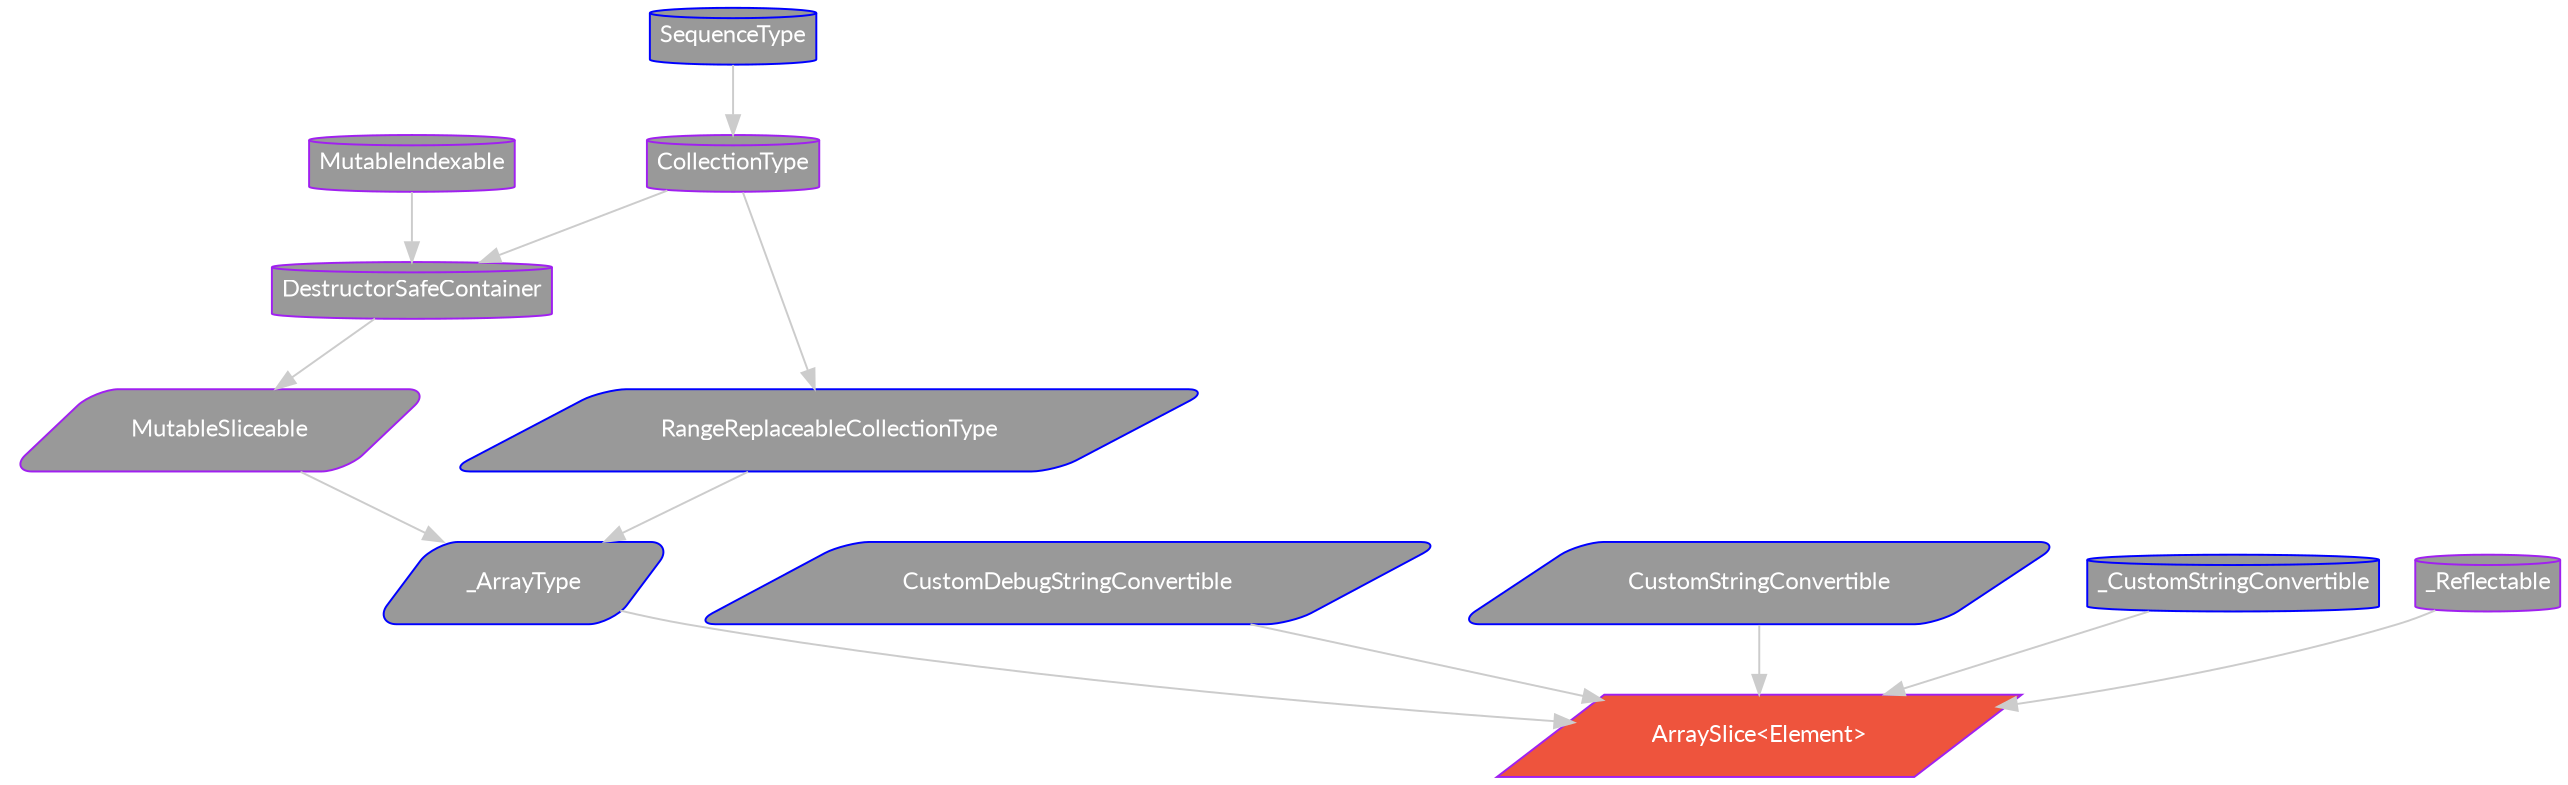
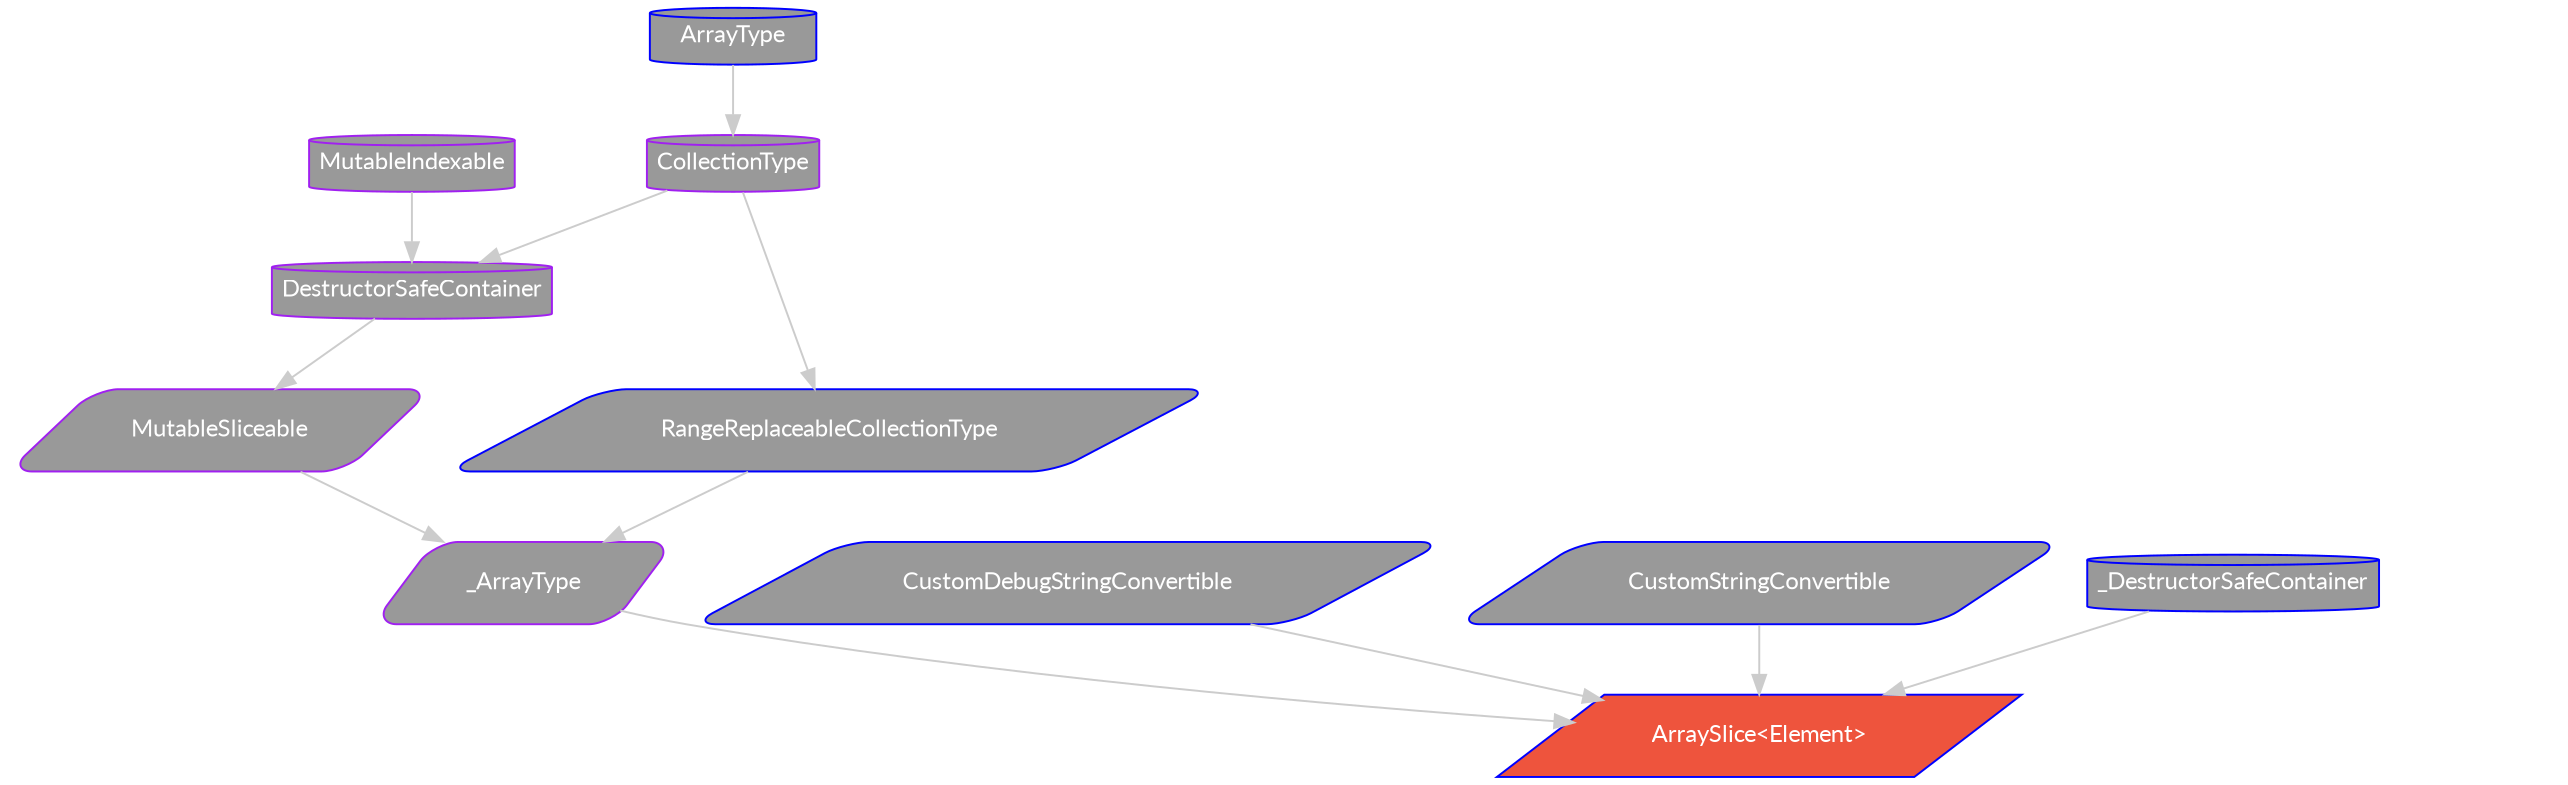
node "SequenceType": label "SequenceType" -> "ArrayType"
node "_ArrayType": color blue -> purple
node "_CustomStringConvertible": label "_CustomStringConvertible" -> "_DestructorSafeContainer"
node "_Reflectable": removed
node "ArraySlice<Element>": color purple -> blue
